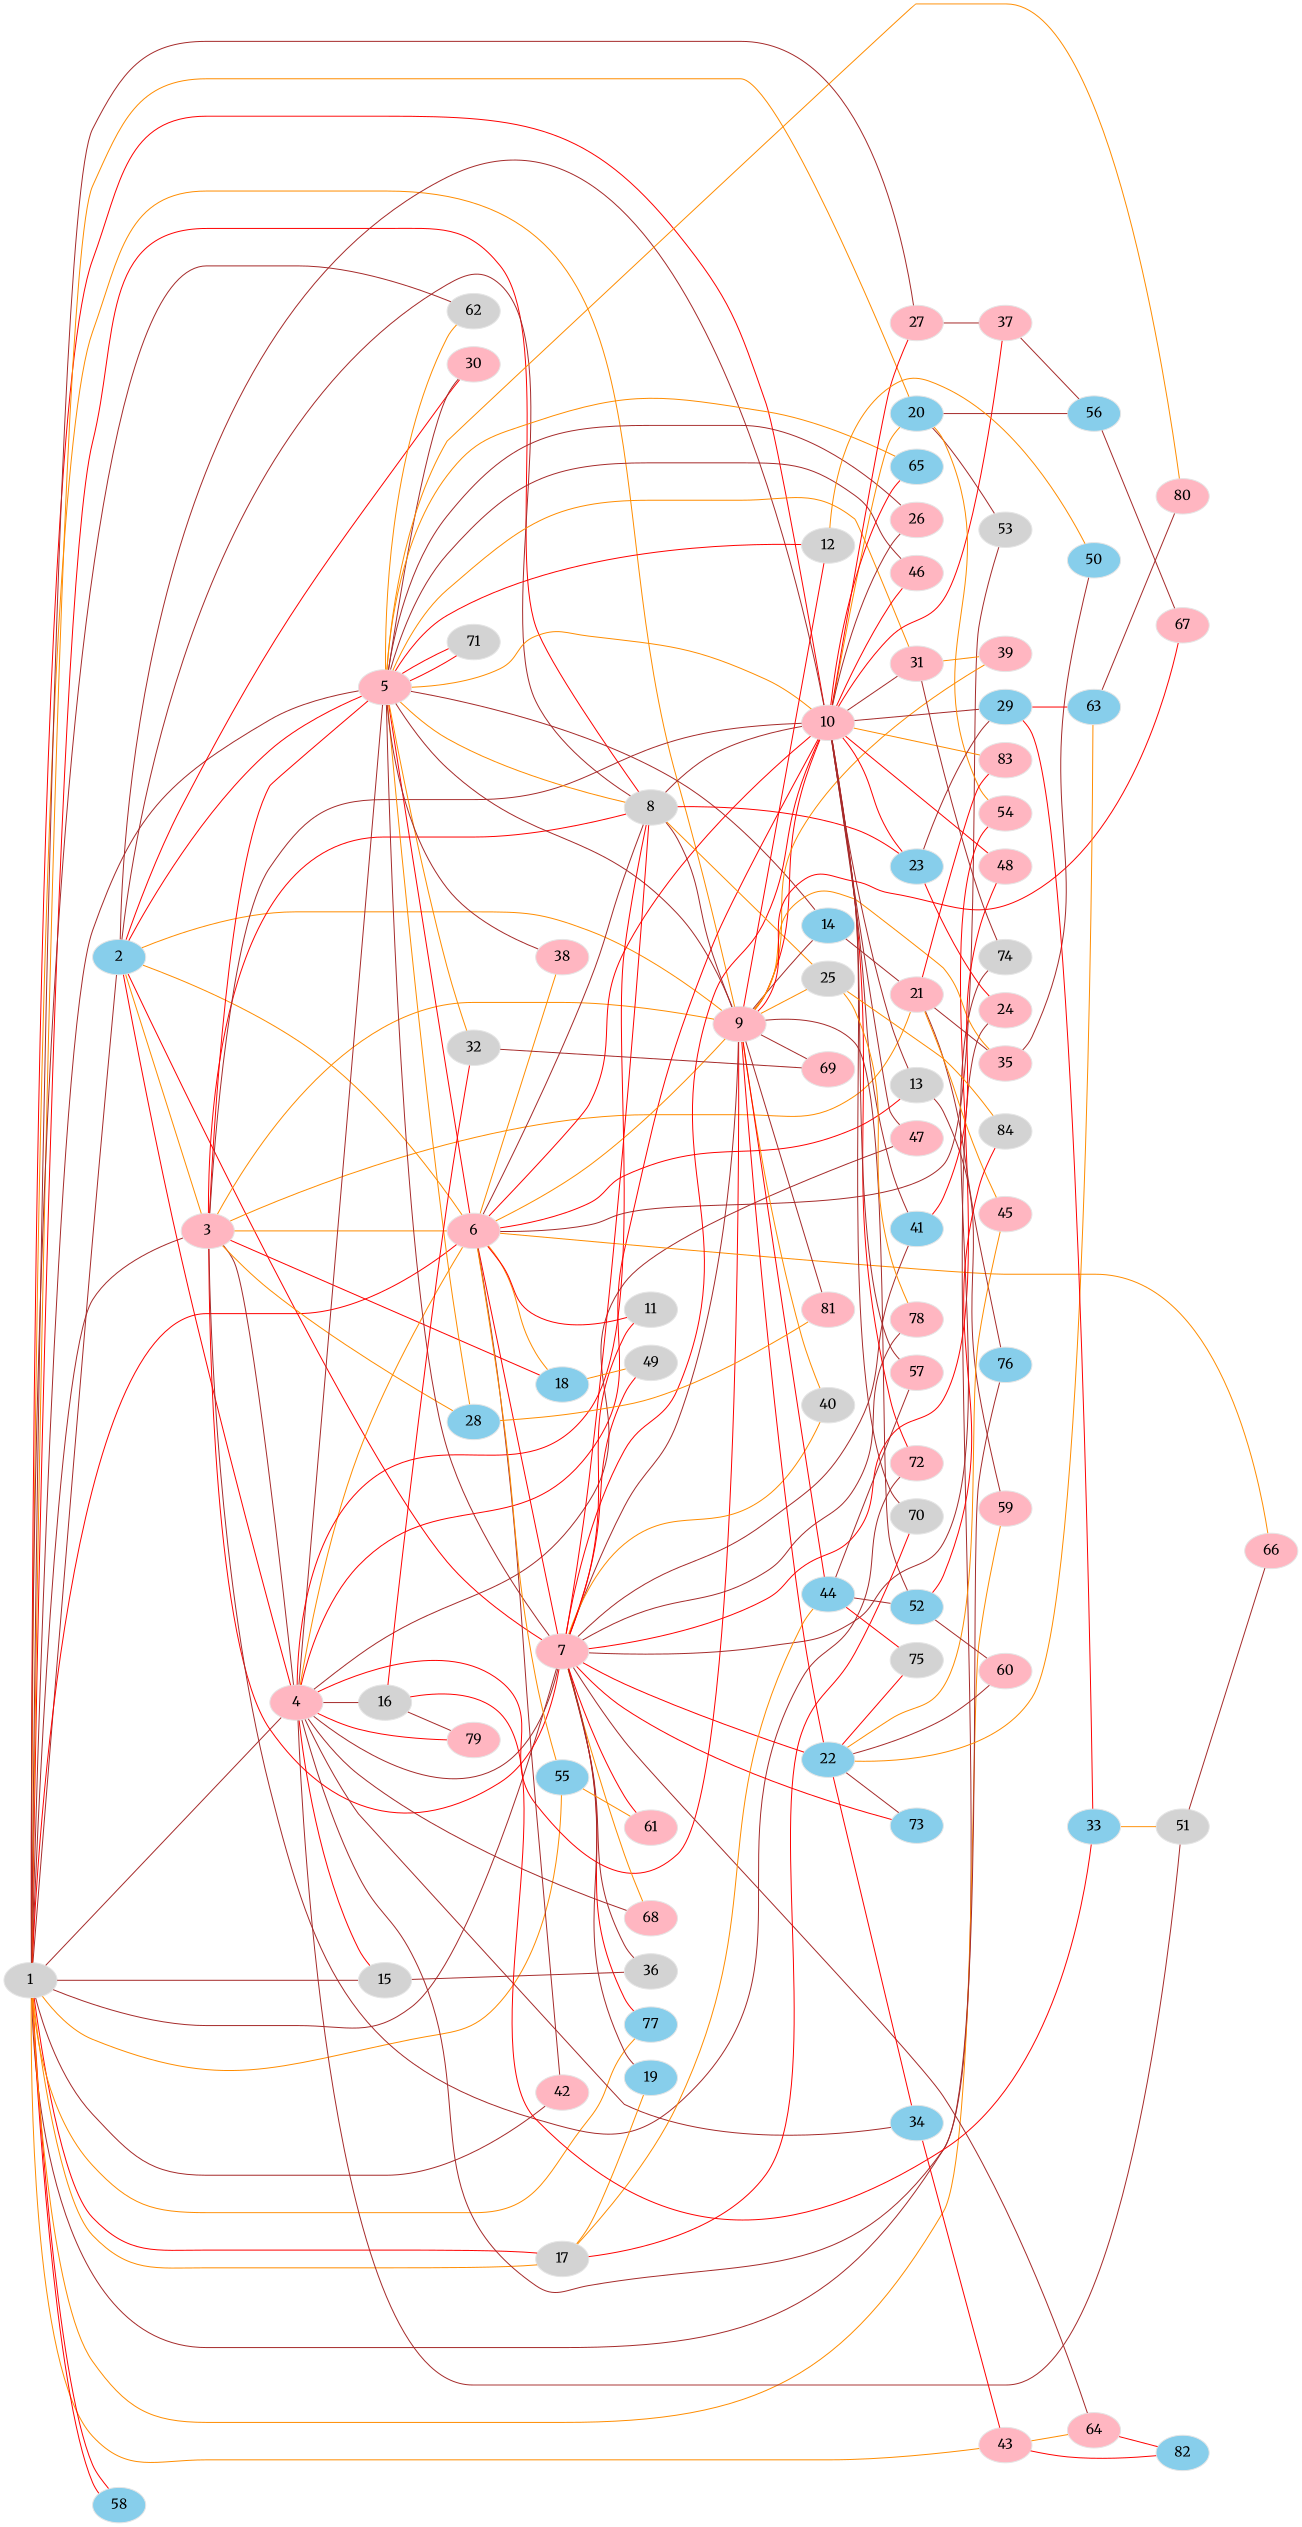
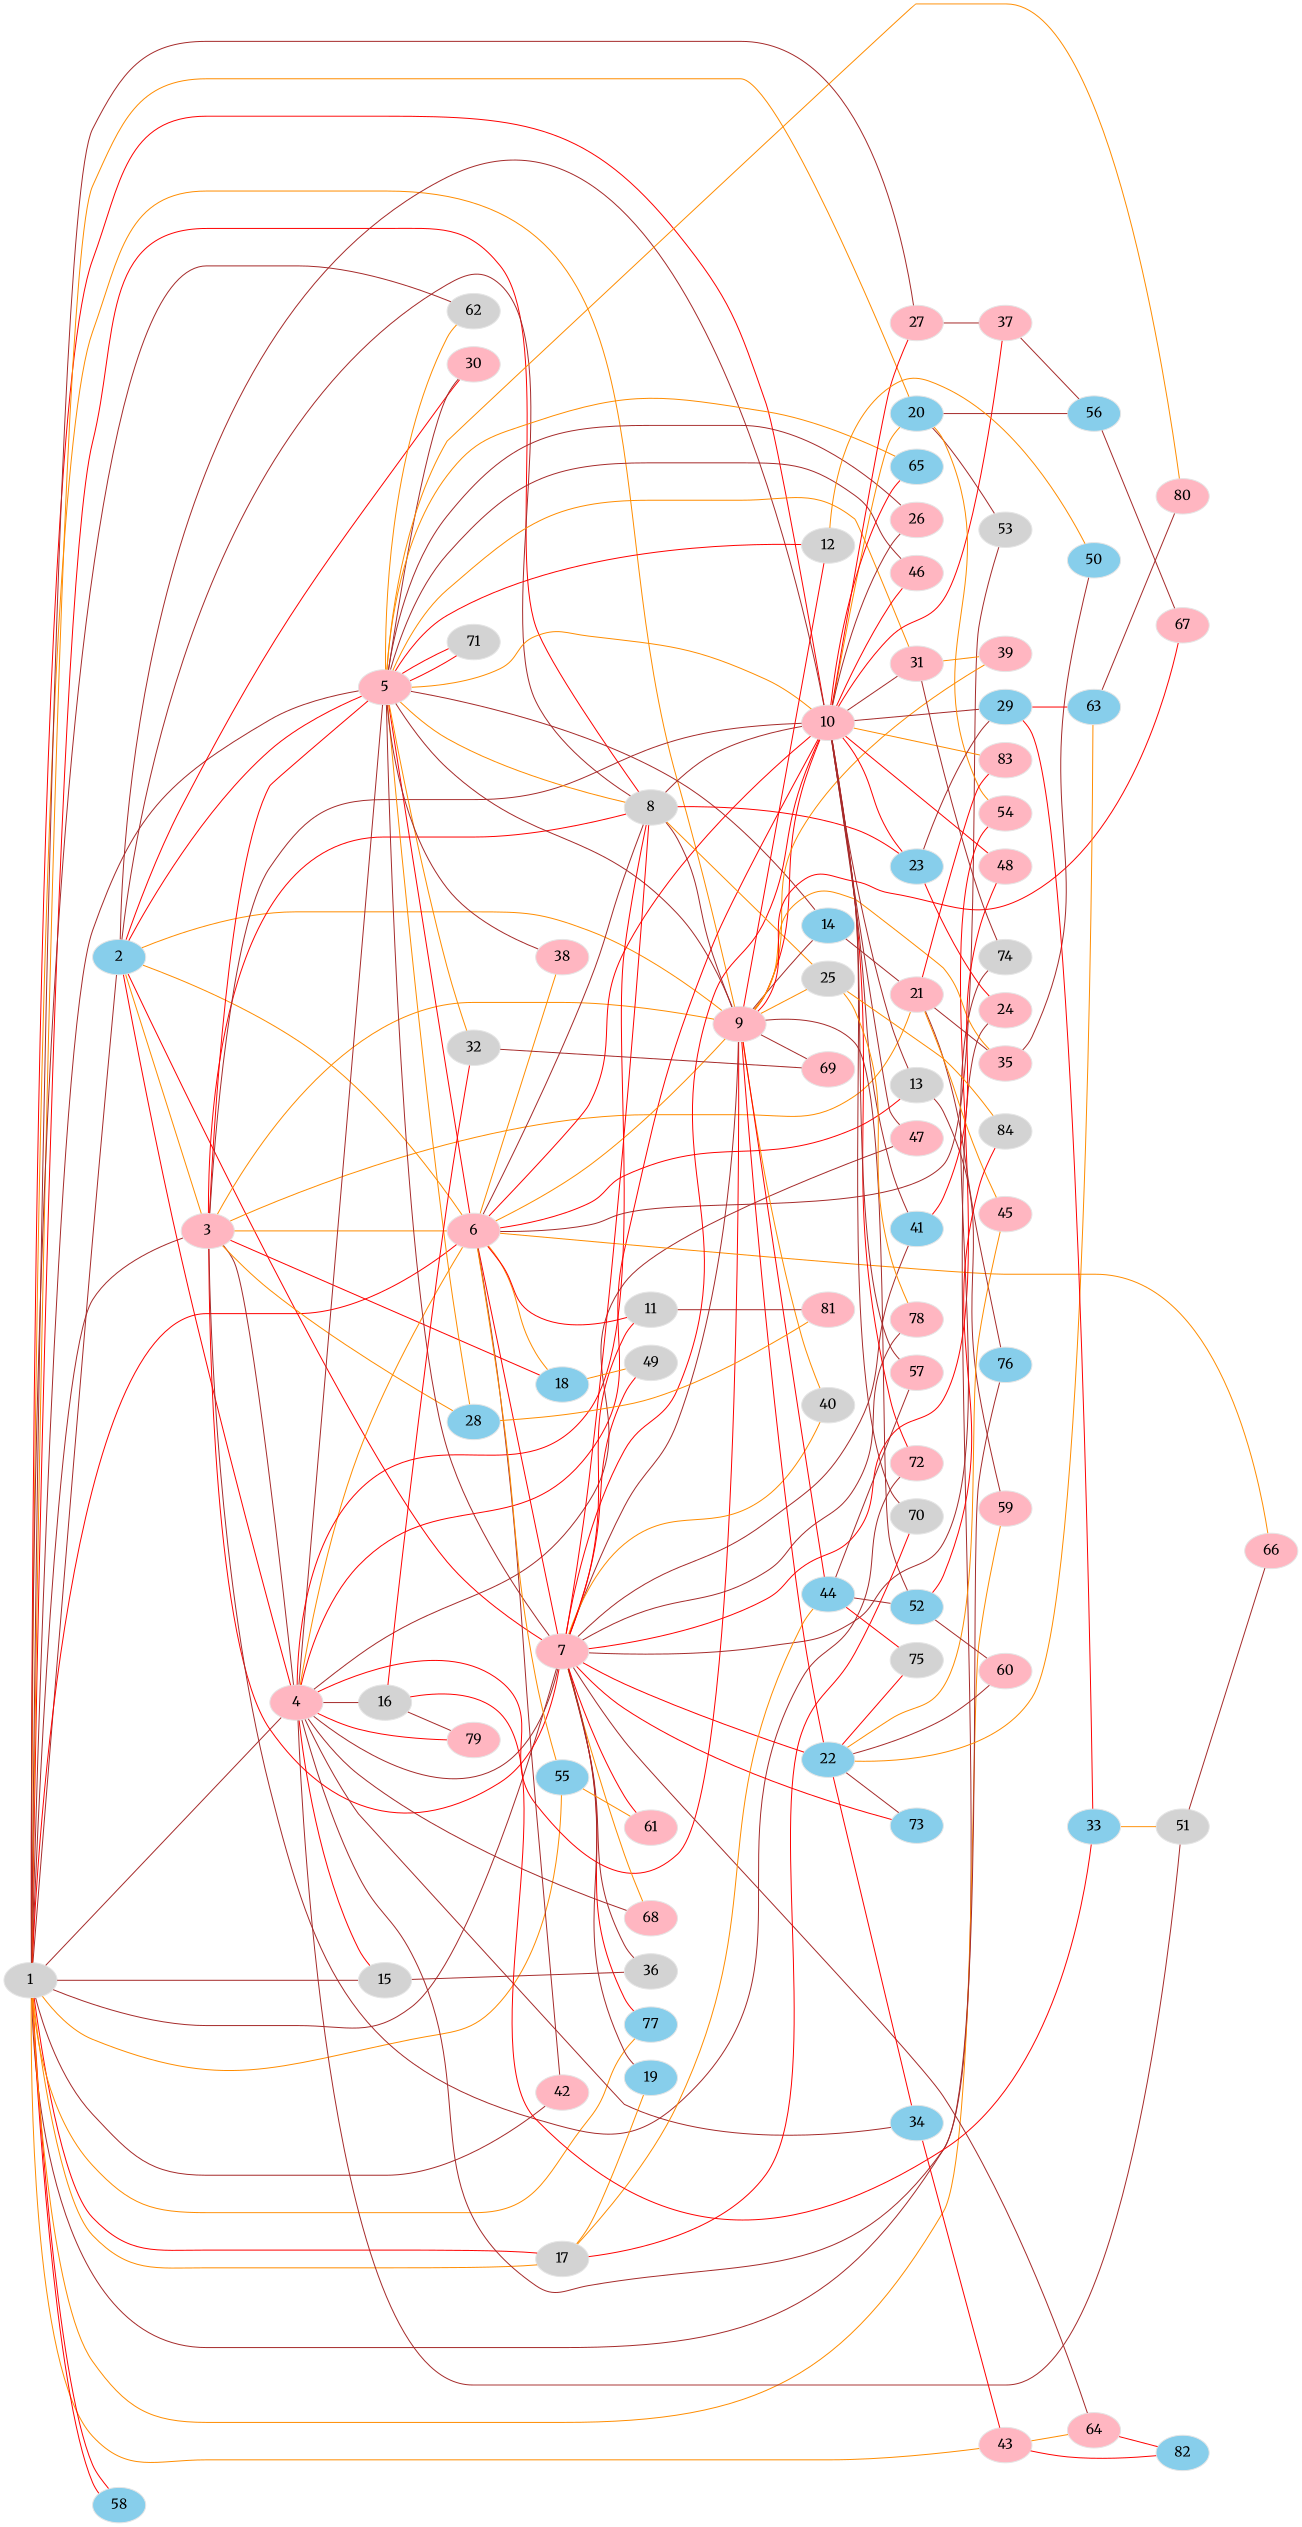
edge "9" -- "81": now "11" -- "81"
